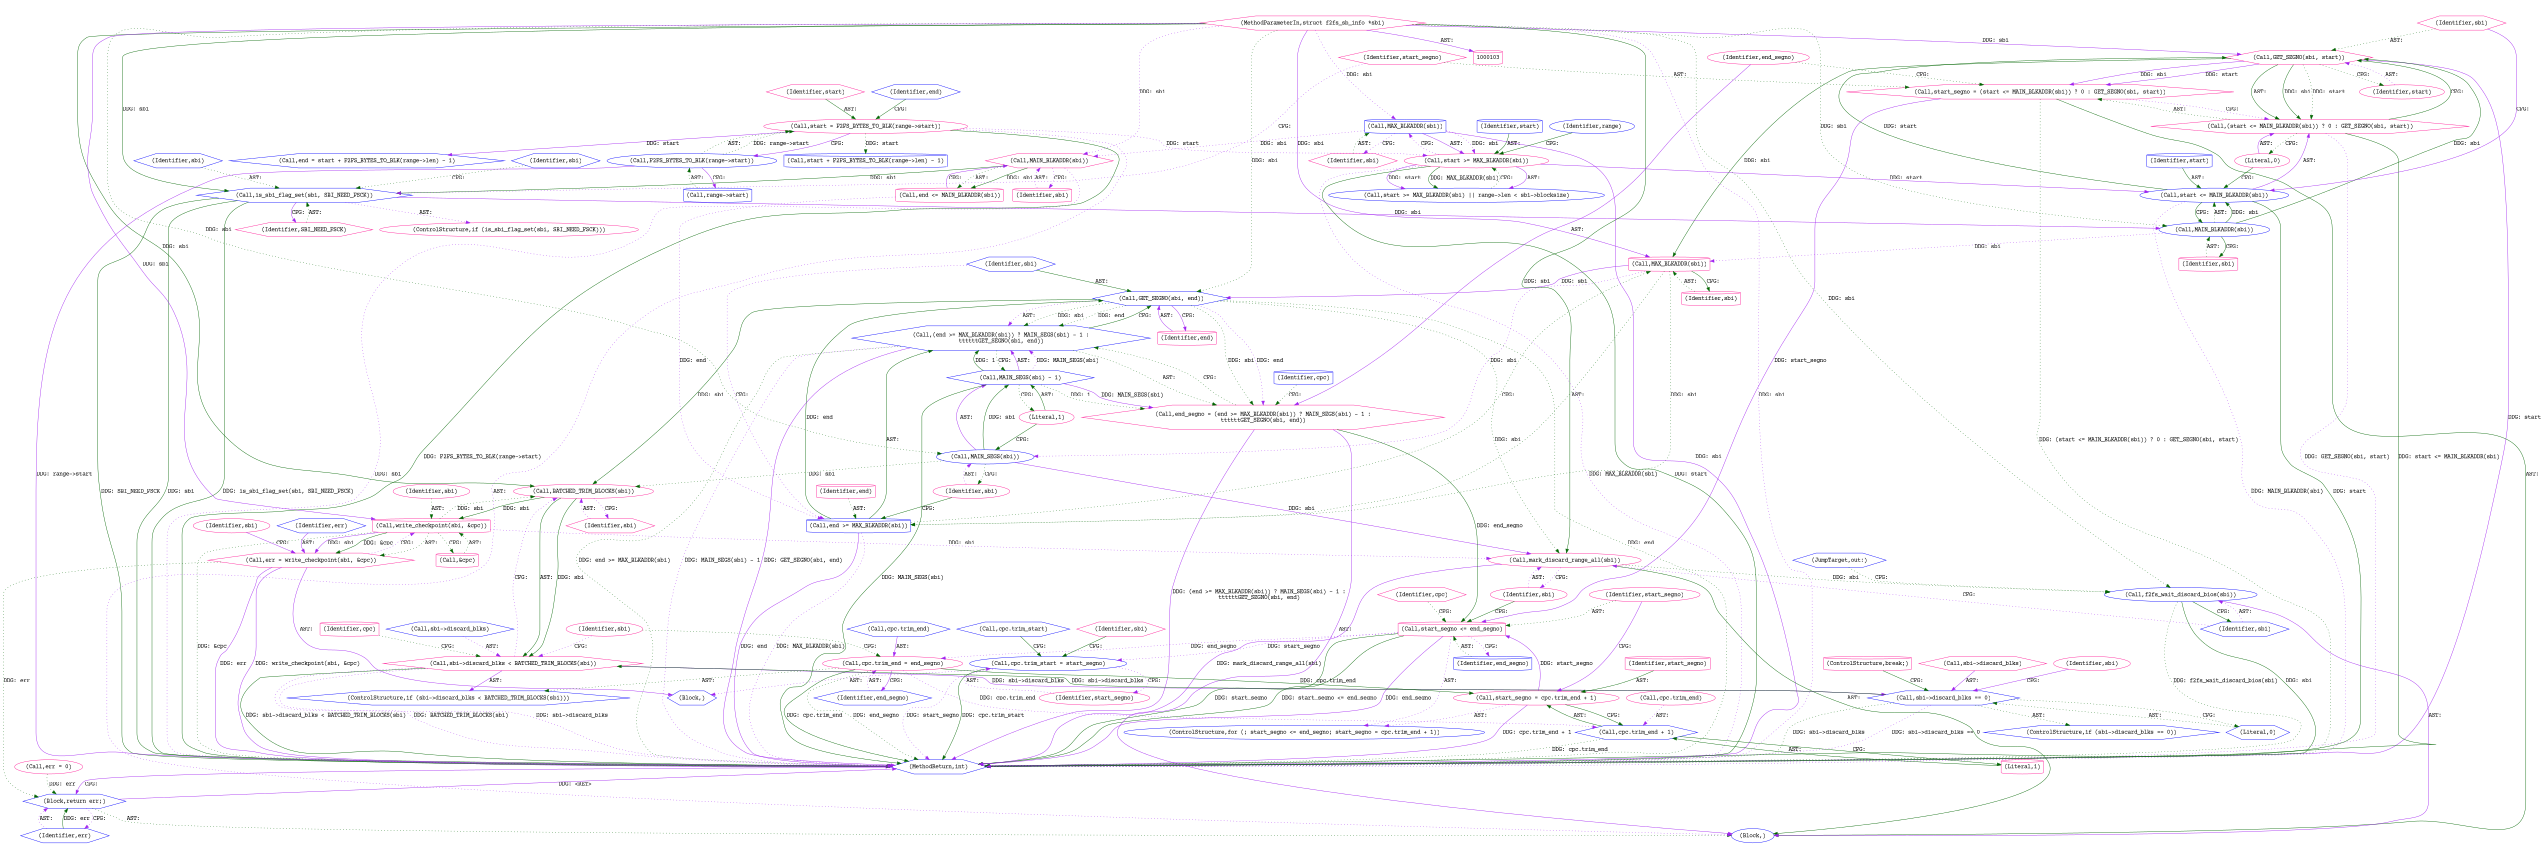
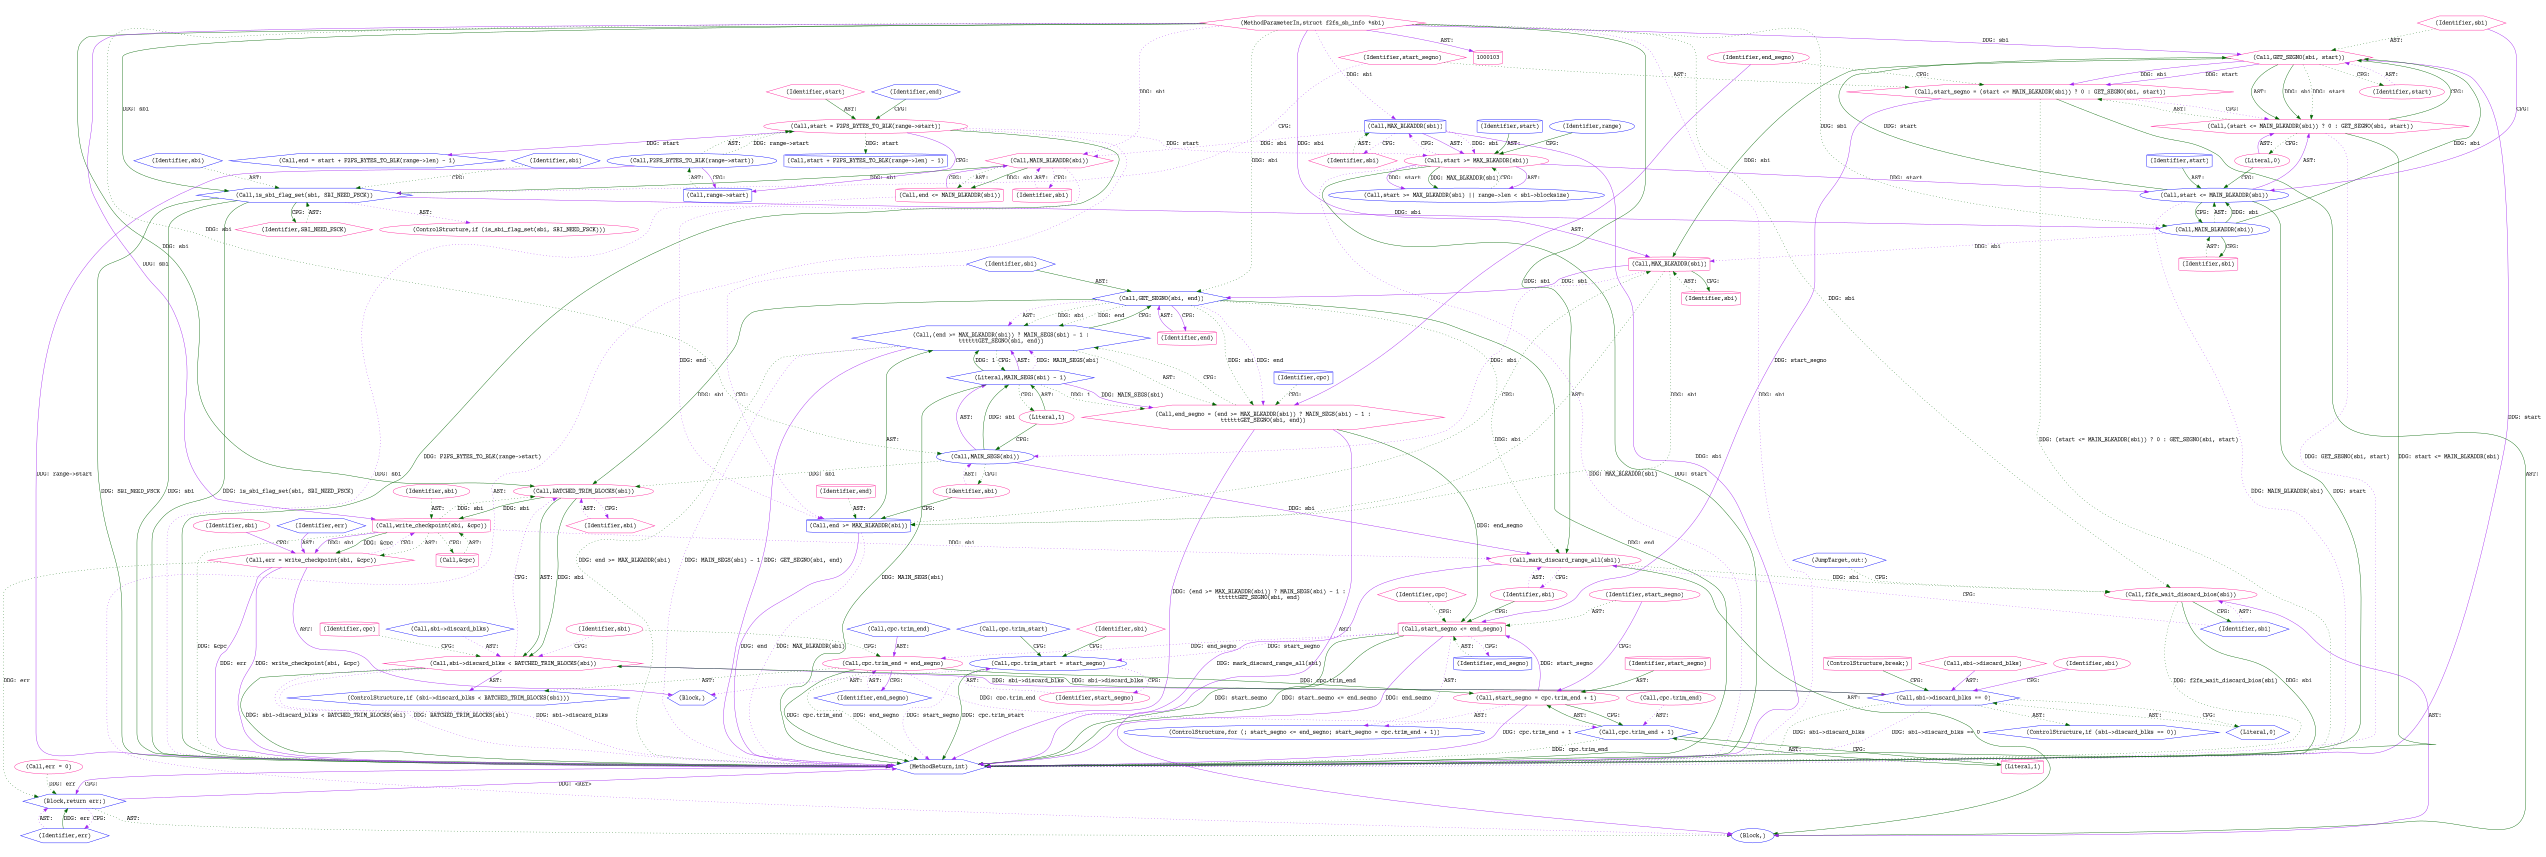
edge "(Call,start = F2FS_BYTES_TO_BLK(range->start))" -> "(Call,F2FS_BYTES_TO_BLK(range->start))": now "(Call,start = F2FS_BYTES_TO_BLK(range->start))" -> "(Call,range->start)"
edge "(Call,is_sbi_flag_set(sbi, SBI_NEED_FSCK))" -> "(Identifier,SBI_NEED_FSCK)": color purple -> darkgreen
edge "(Call,end >= MAX_BLKADDR(sbi))" -> "(Call,GET_SEGNO(sbi, end))": removed, label "DDG: end"
node "(Call,MAIN_SEGS(sbi) - 1)": label "(Call,MAIN_SEGS(sbi) - 1)" -> "(Literal,MAIN_SEGS(sbi) - 1)"
node "(Call,f2fs_wait_discard_bios(sbi))": color blue -> deeppink
edge "(Call,GET_SEGNO(sbi, end))" -> "(MethodReturn,int)": style dotted -> solid
